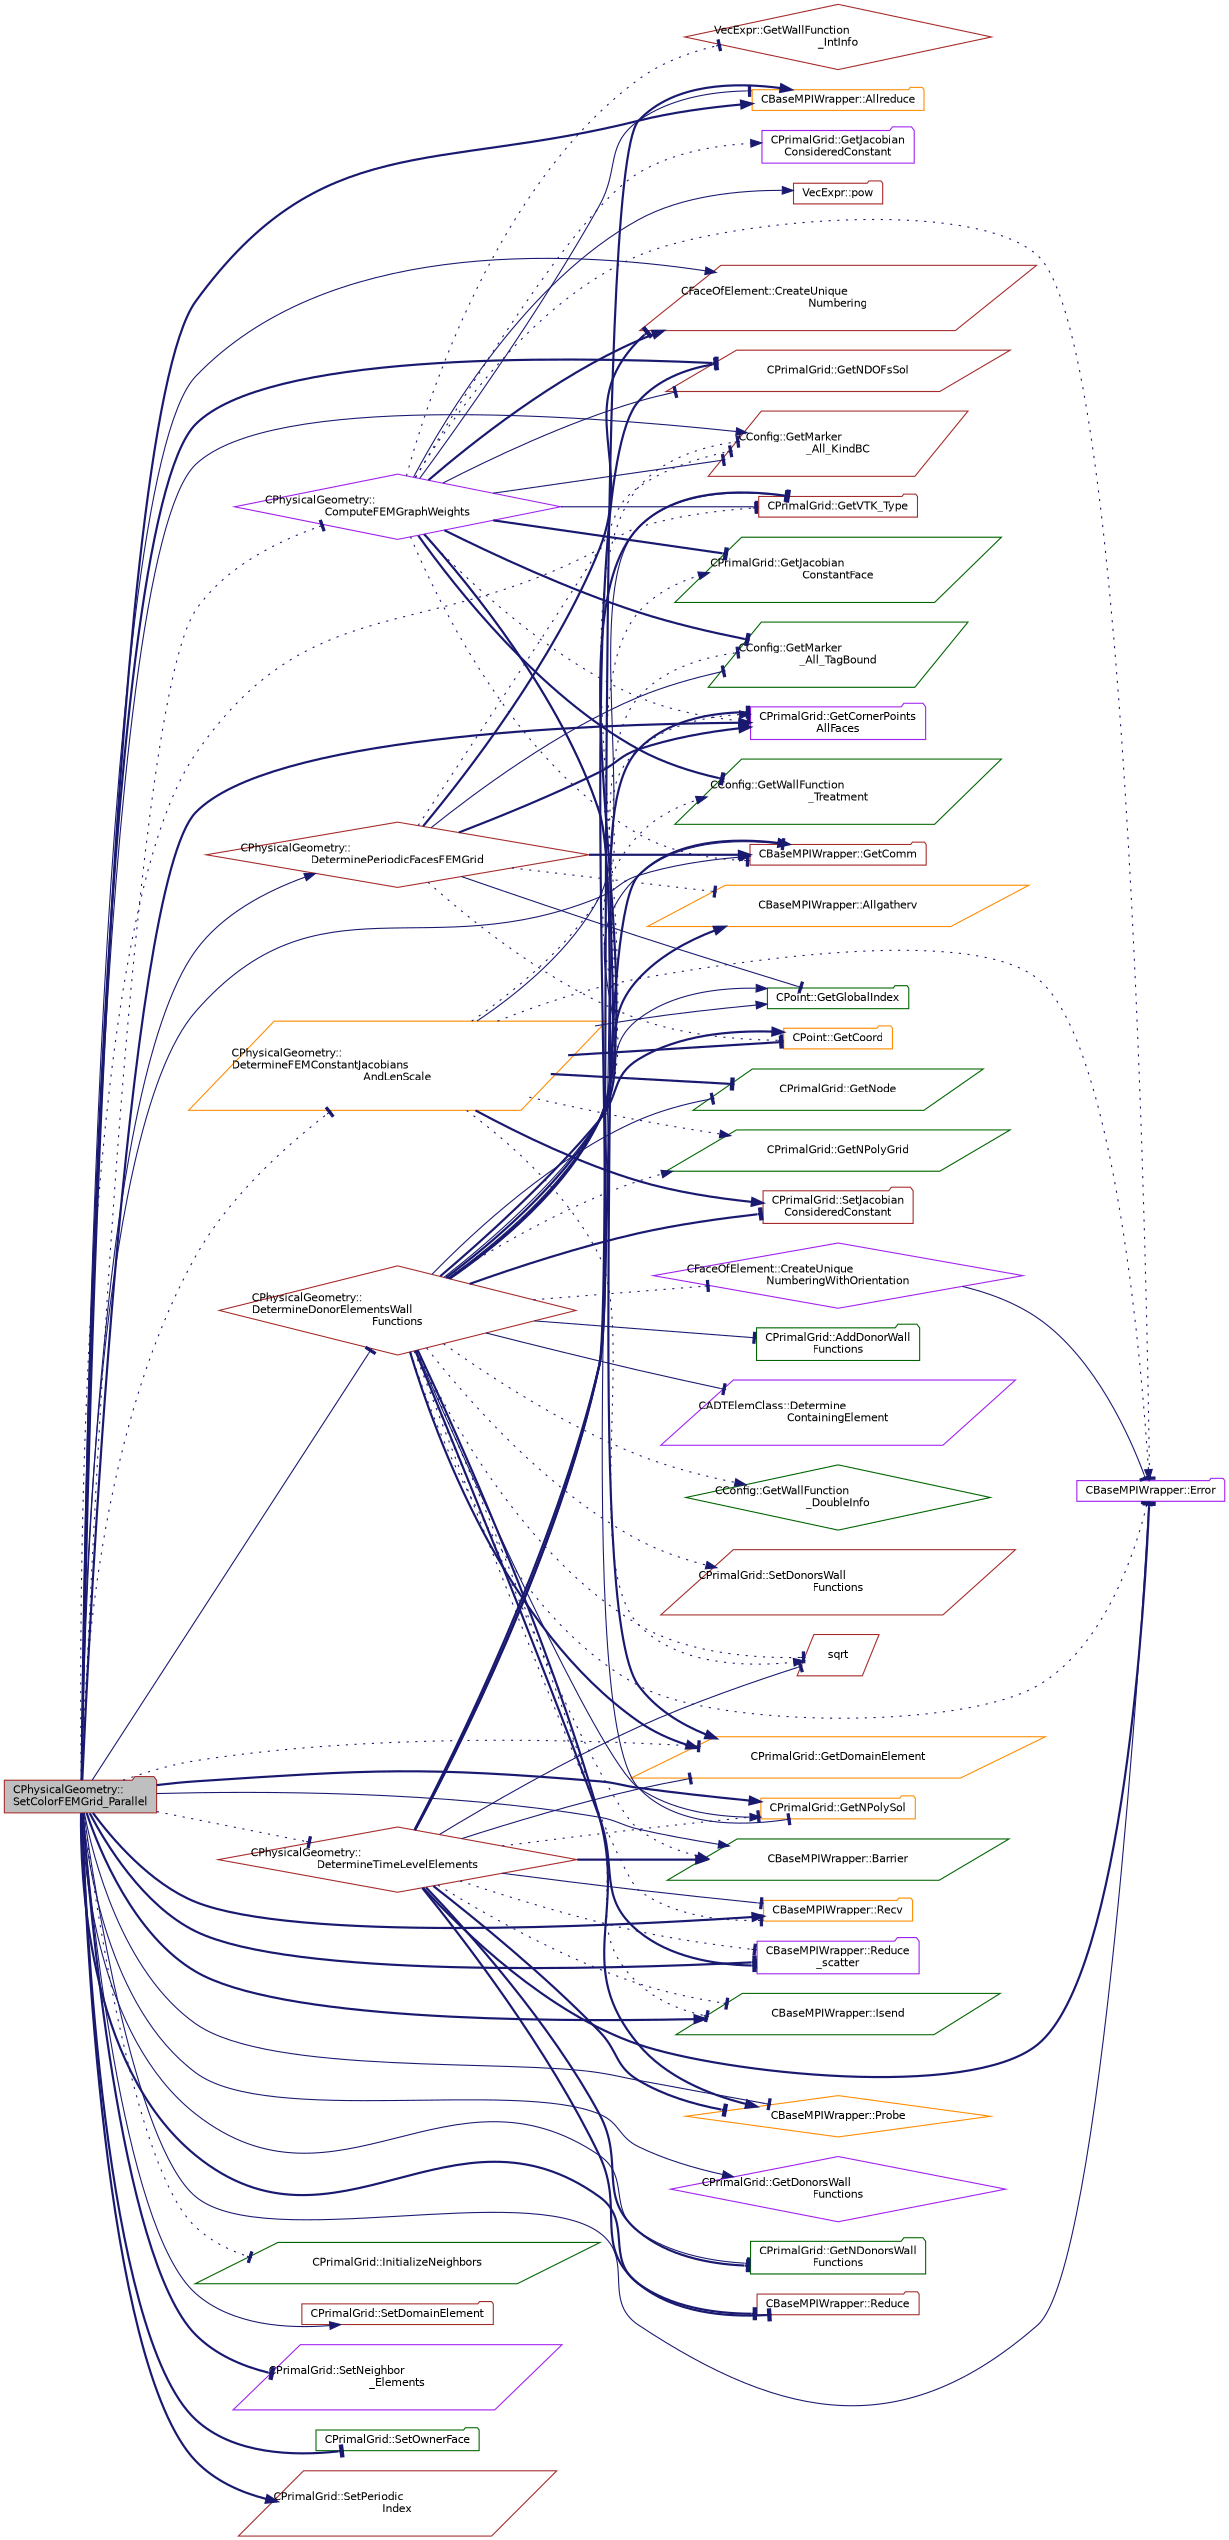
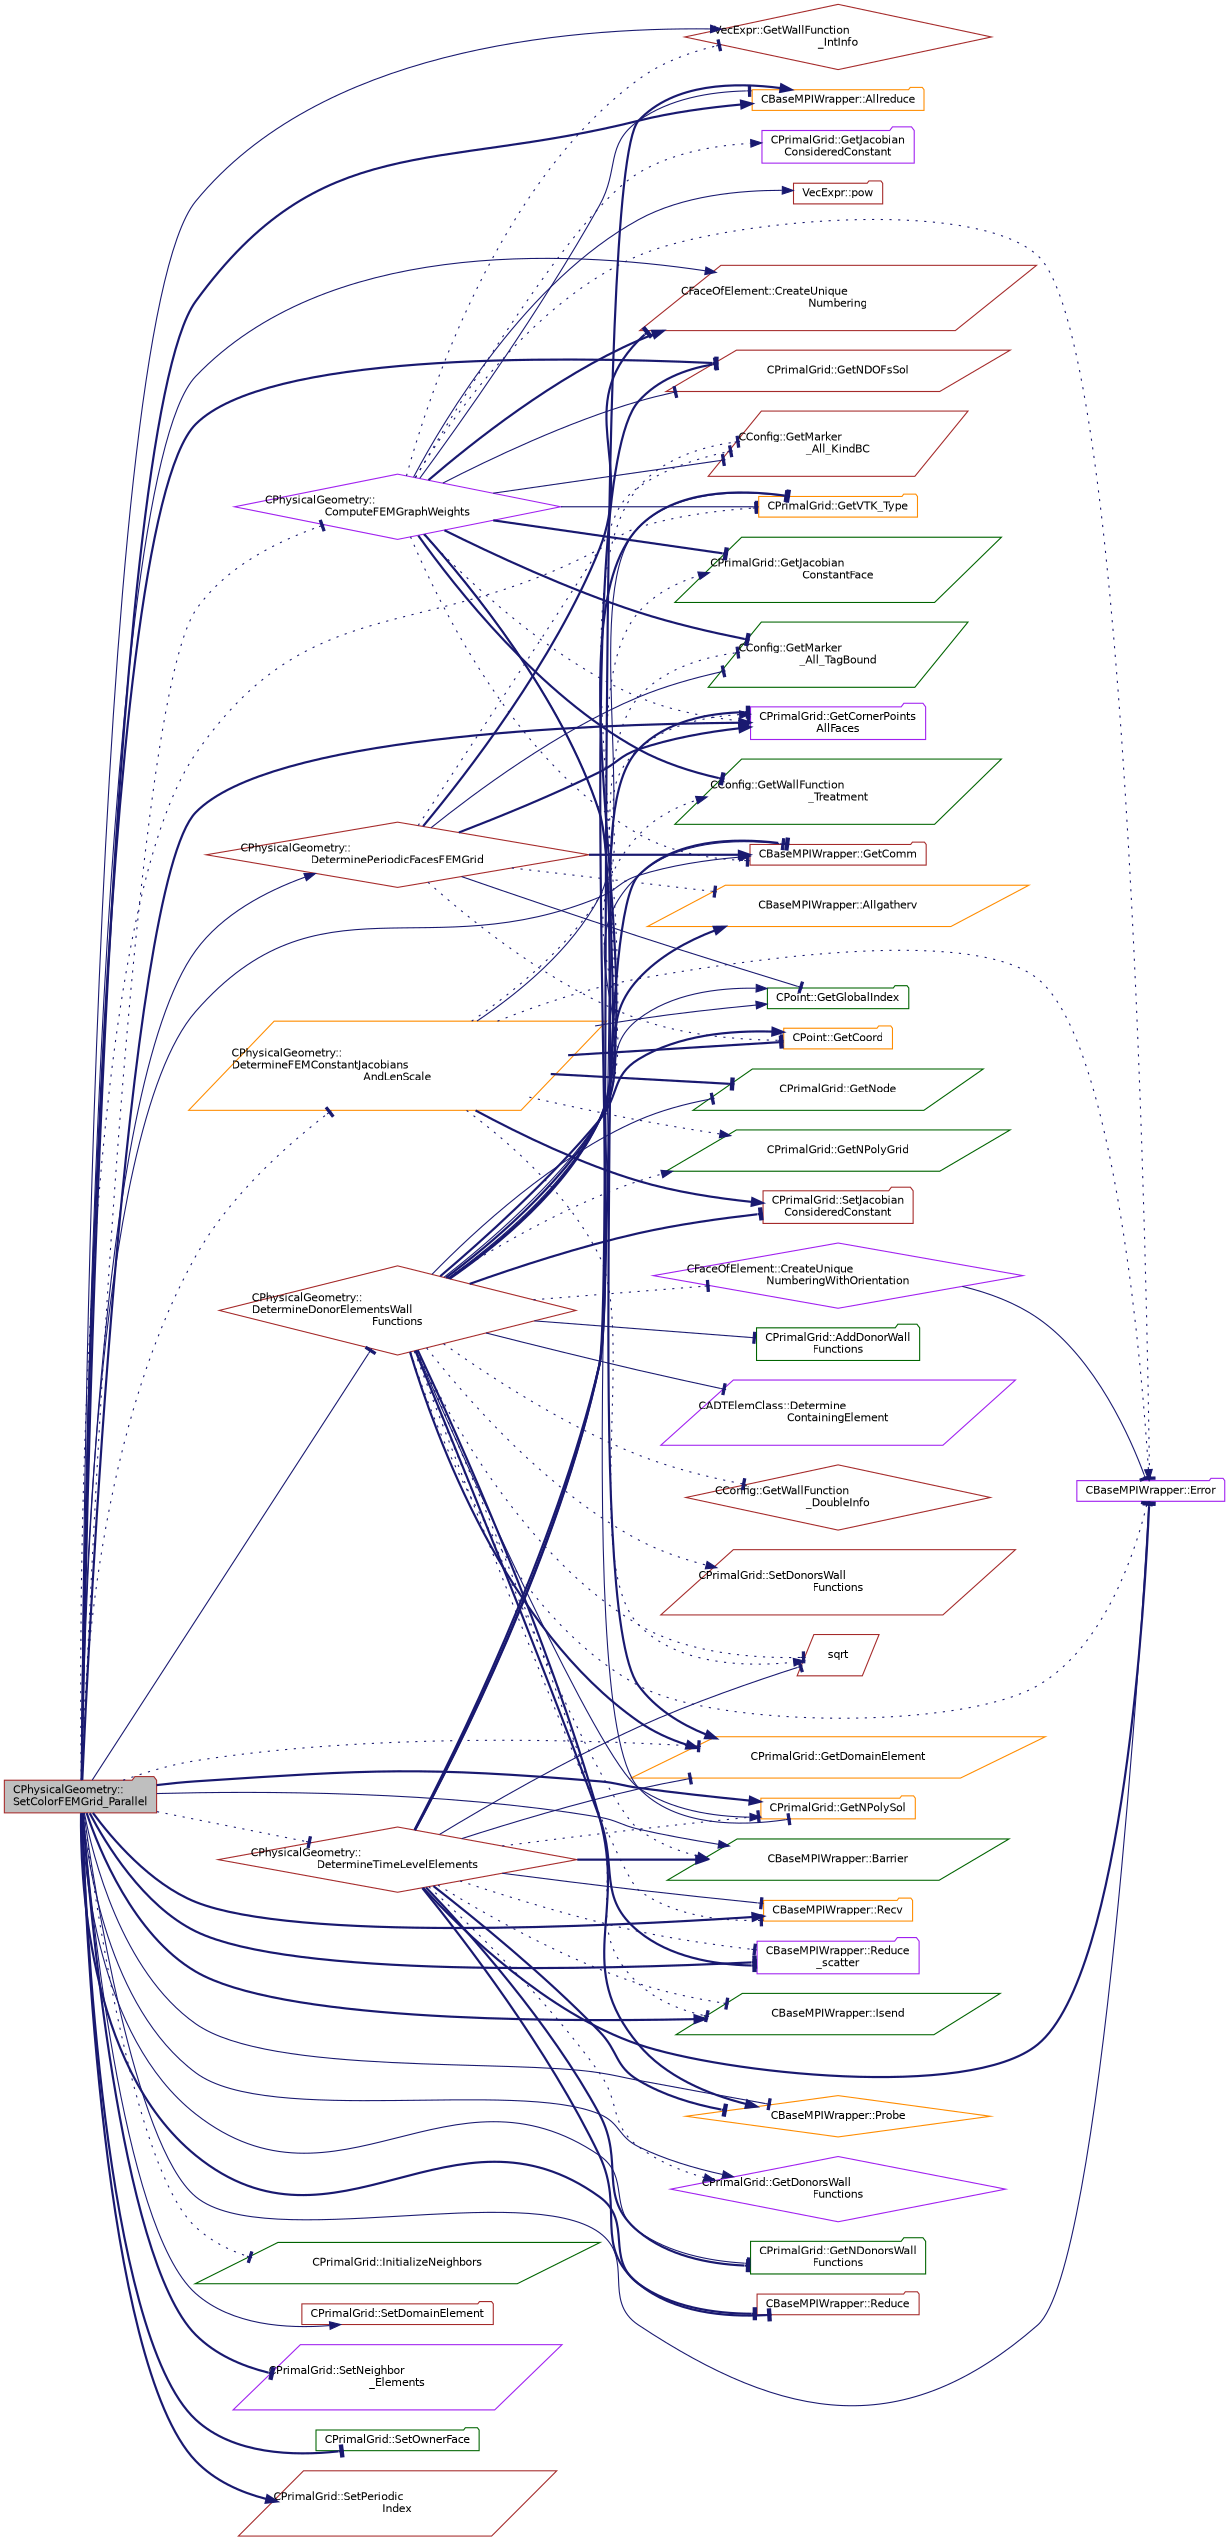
node "CPrimalGrid::GetVTK_Type": color brown -> darkorange
edge "CPhysicalGeometry:: SetColorFEMGrid_Parallel" -> "CConfig::GetMarker _All_KindBC": now "CPhysicalGeometry:: SetColorFEMGrid_Parallel" -> "VecExpr::GetWallFunction _IntInfo"
edge "CPhysicalGeometry:: DetermineTimeLevelElements" -> "CBaseMPIWrapper::GetComm": arrowhead normal -> tee
edge "CPhysicalGeometry:: DetermineDonorElementsWall Functions" -> "CConfig::GetWallFunction _DoubleInfo": arrowhead normal -> tee
node "CConfig::GetWallFunction _DoubleInfo": color darkgreen -> brown
edge "CPhysicalGeometry:: DetermineTimeLevelElements" -> "CPrimalGrid::GetDonorsWall Functions": added
